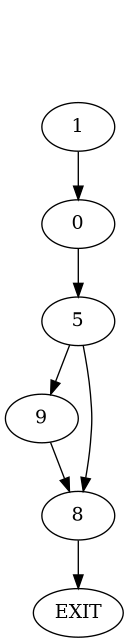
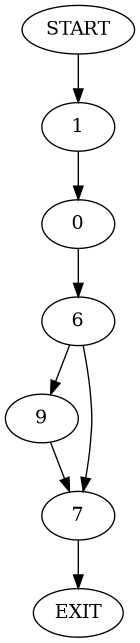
node "START": added
node "5": label "5" -> "6"
node "8": label "8" -> "7"
